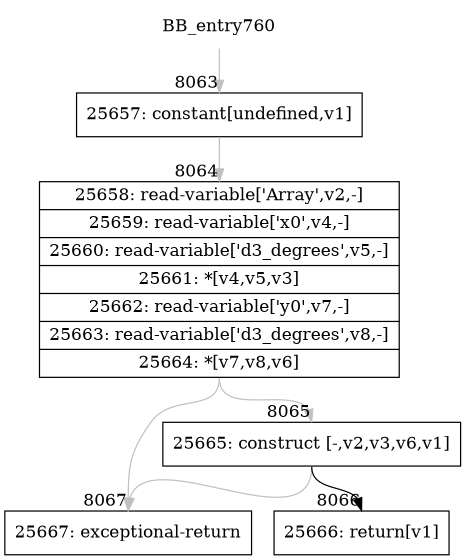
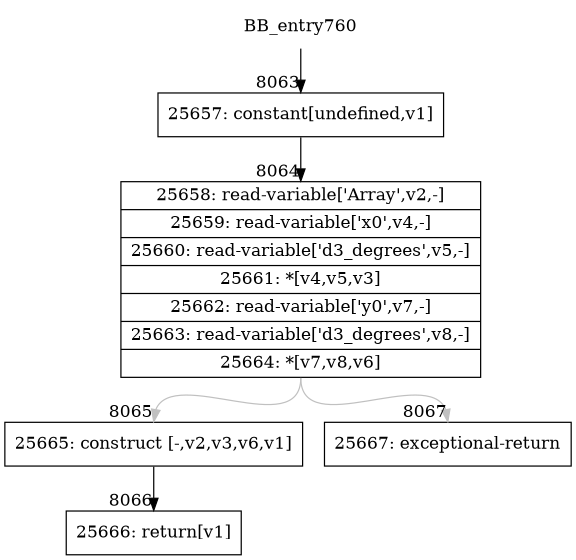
edge "BB_entry760" -> "25657: constant[undefined,v1]": color gray -> black
edge "25657: constant[undefined,v1]" -> "25658: read-variable['Array',v2,-]": color gray -> black
edge "25665: construct [-,v2,v3,v6,v1]" -> "25667: exceptional-return": removed
